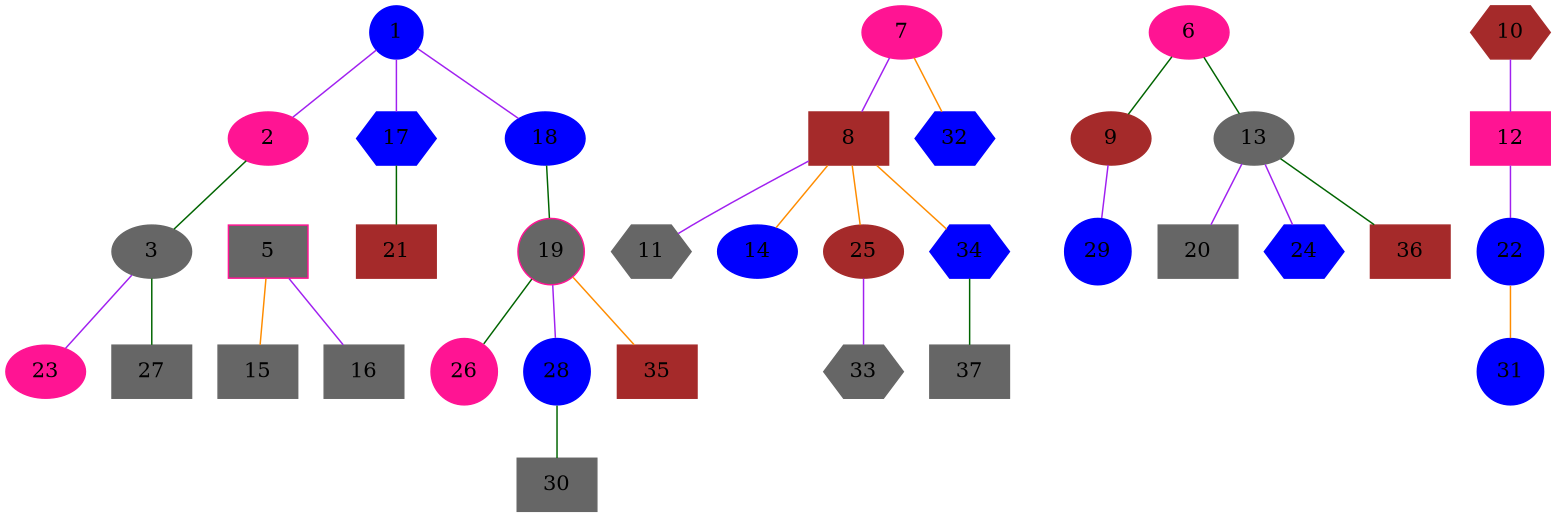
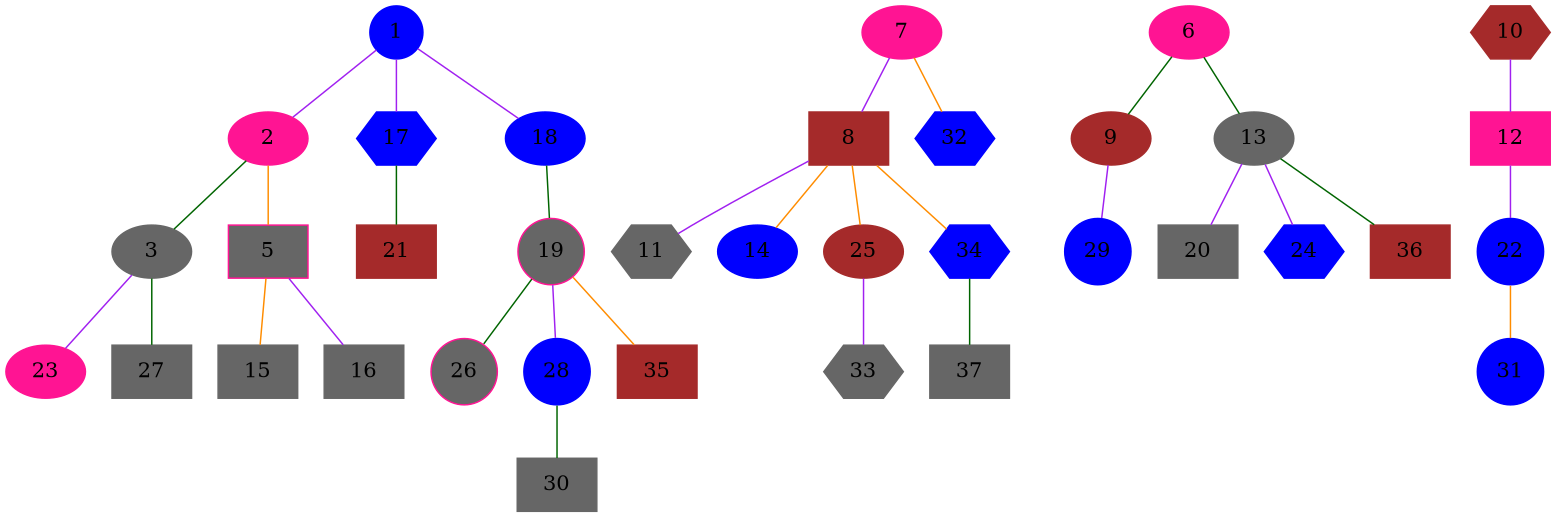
edge "2" -- "5": added
node "26": fillcolor deeppink -> gray40
